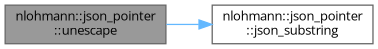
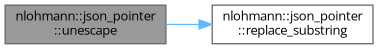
node "nlohmann::json_pointer ::json_substring": label "nlohmann::json_pointer ::json_substring" -> "nlohmann::json_pointer ::replace_substring"
